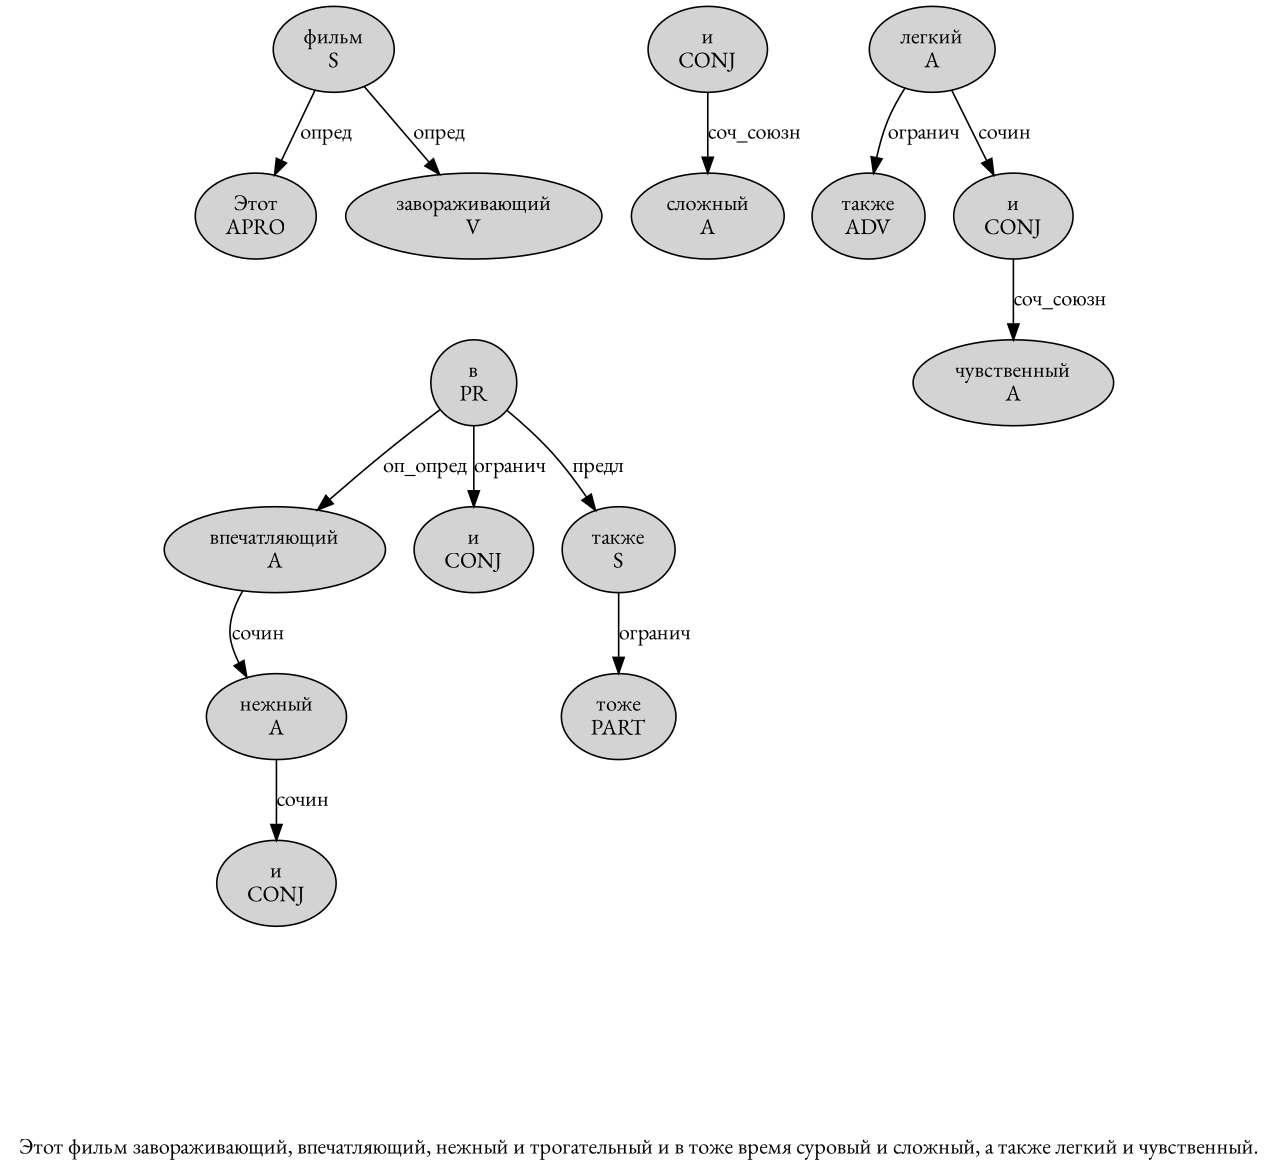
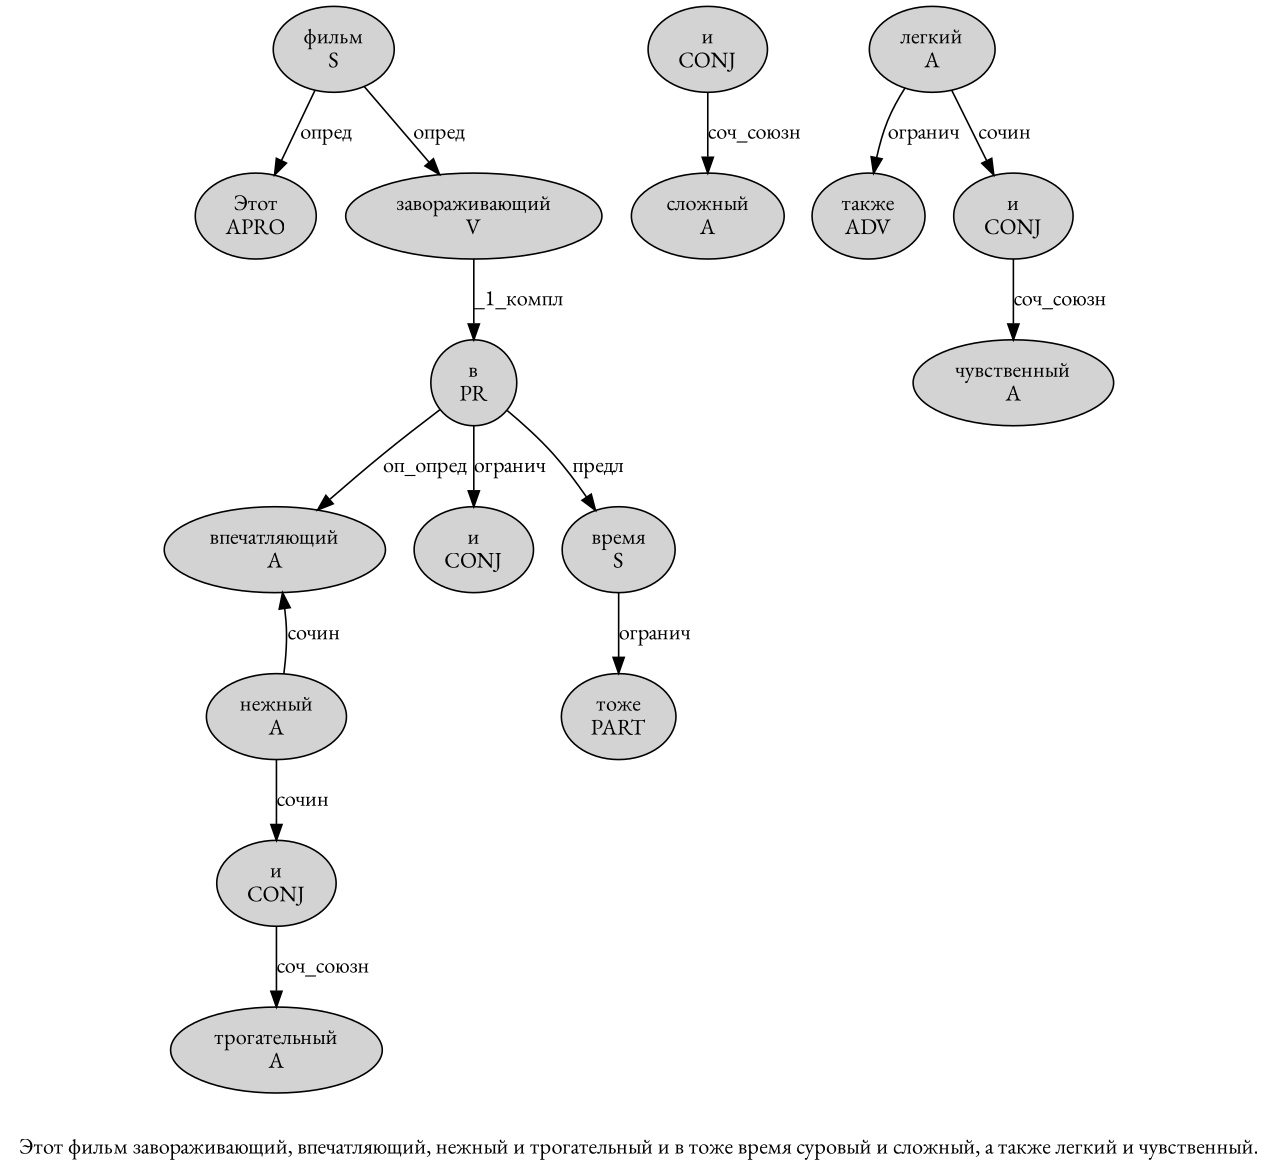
edge "завораживающий V" -> "в PR": added, label "_1_компл"
node "также S": label "также S" -> "время S"
edge "впечатляющий A" -> "нежный A": reversed
node "трогательный A": added
